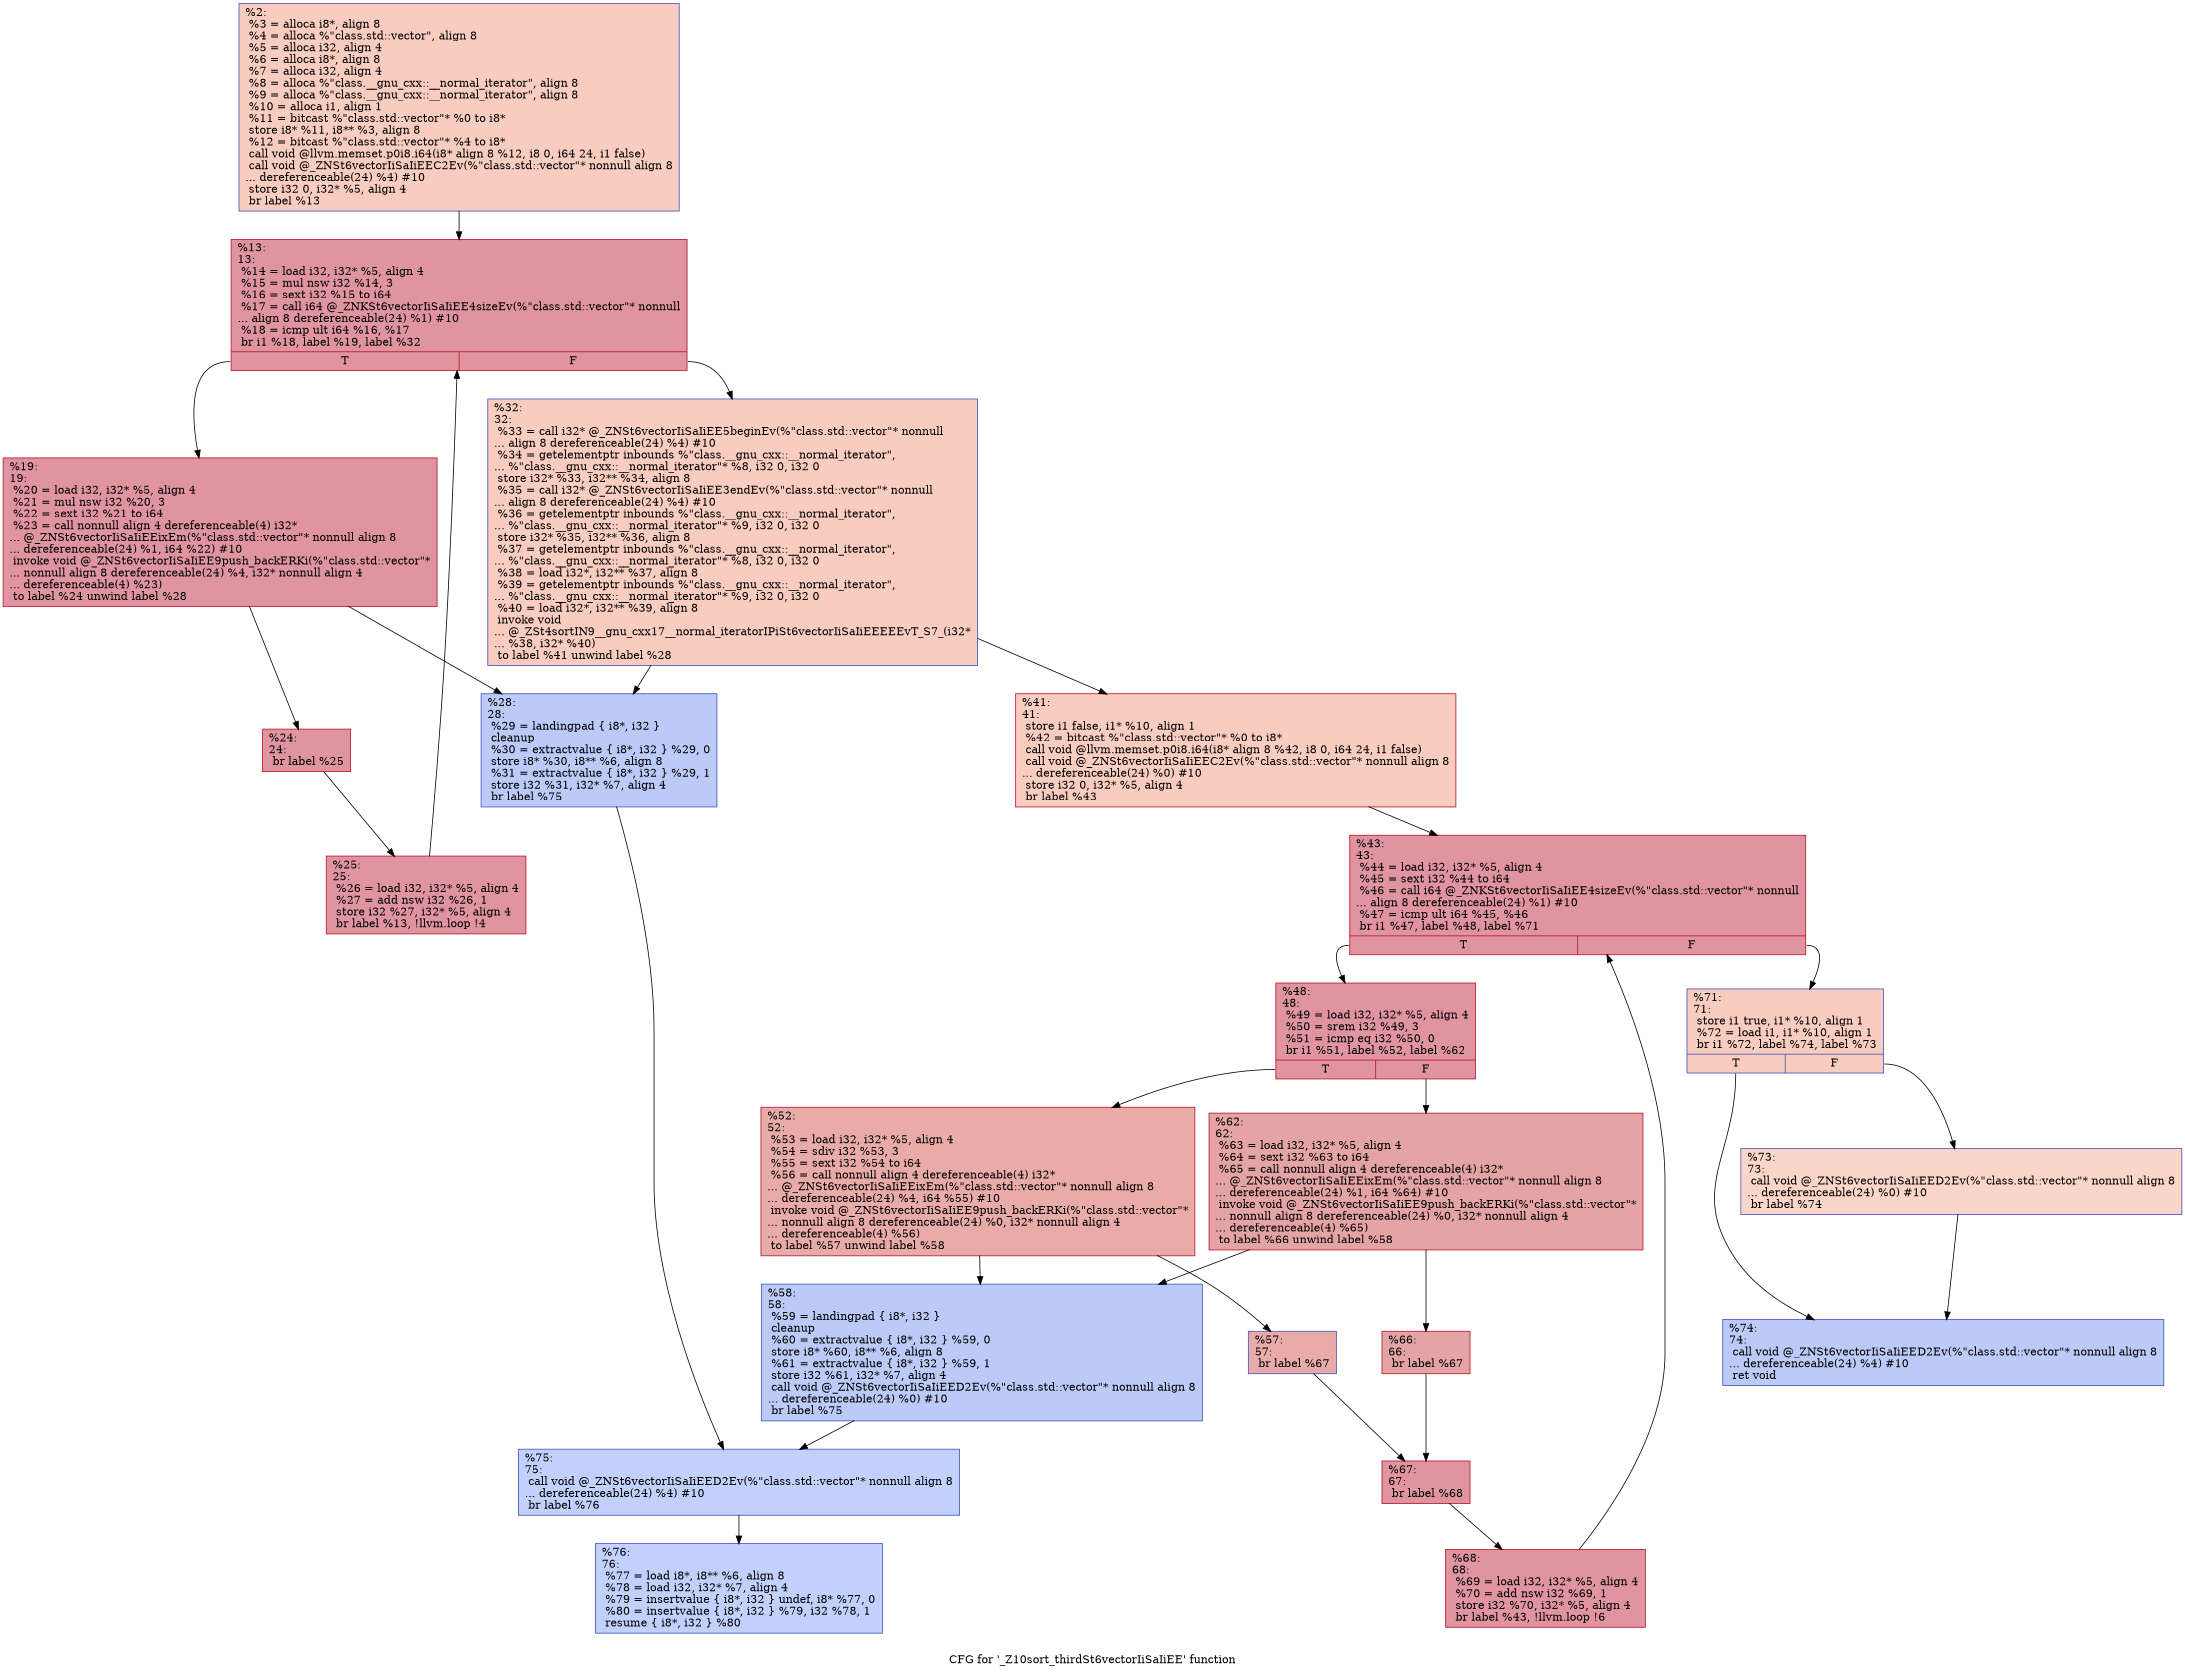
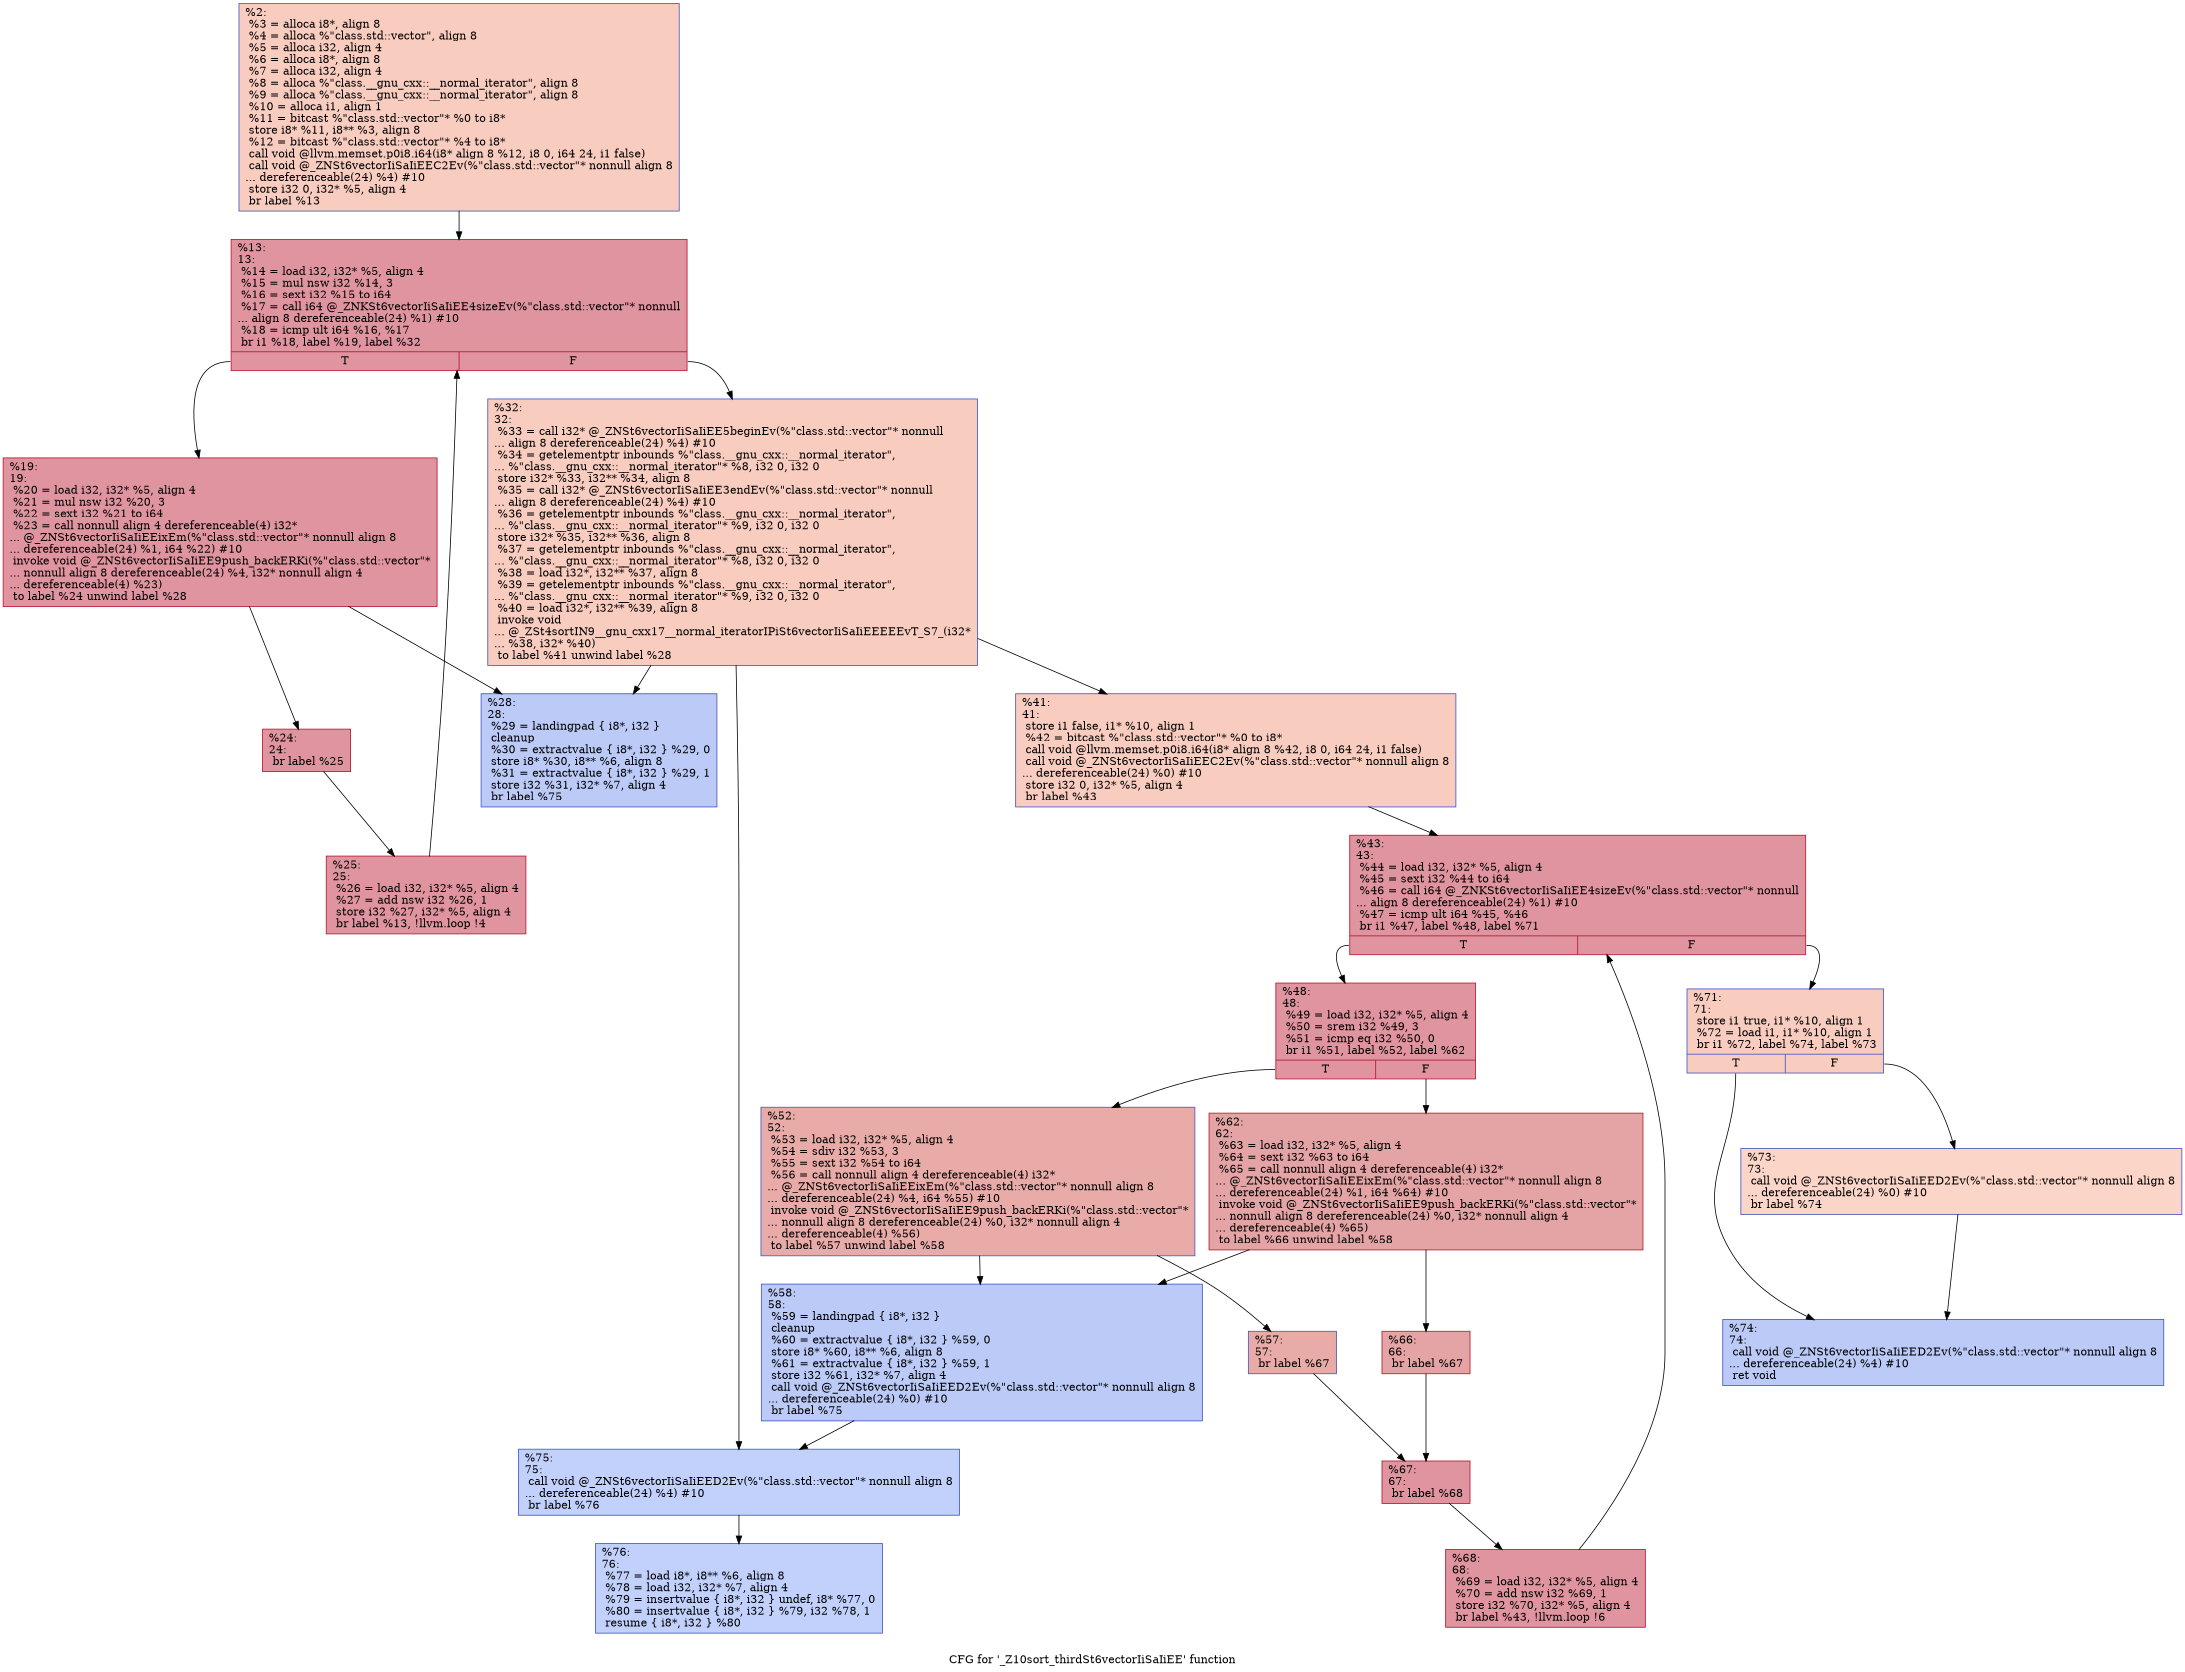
node "%41:": color #b70d28ff -> #3d50c3ff
edge "%28:" -> "%75:": now "%32:" -> "%75:"
node "%52:": color #b70d28ff -> #3d50c3ff
